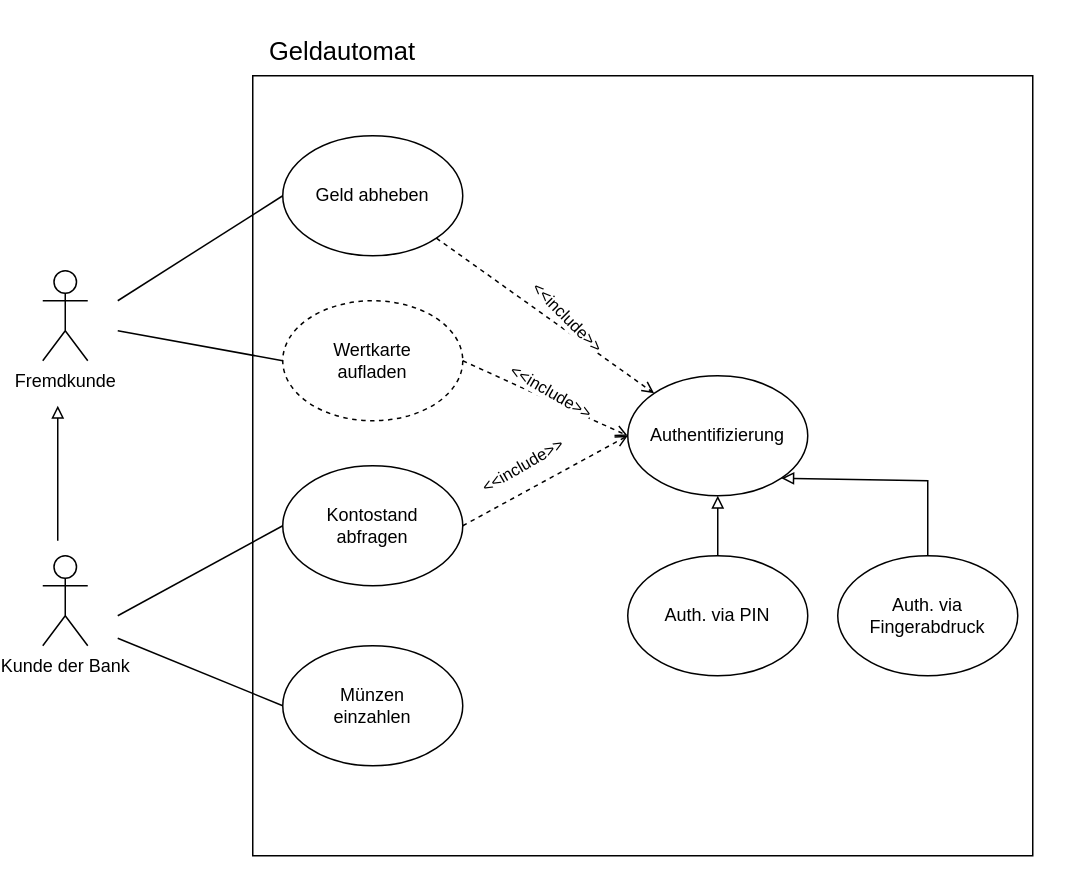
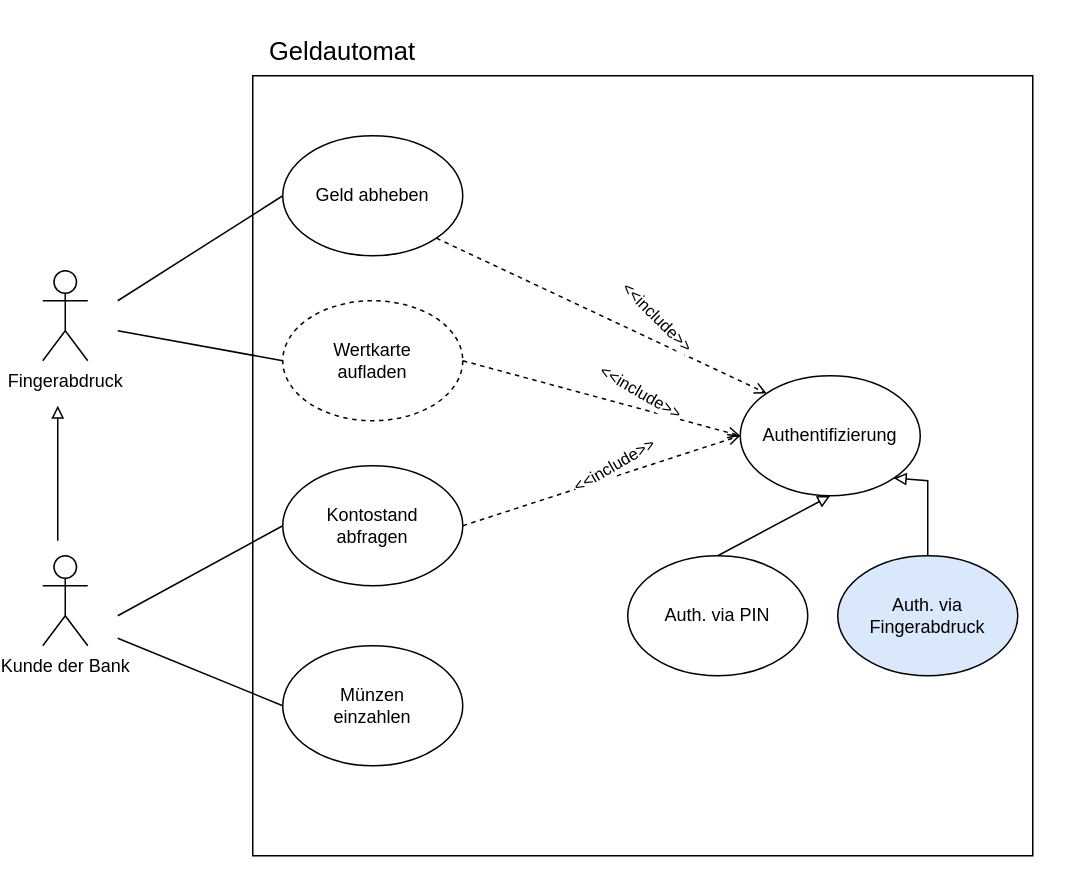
node "Fremdkunde": label "Fremdkunde" -> "Fingerabdruck"
node "Authentifizierung": moved (718, 436) -> (830, 436)
node "Auth. via Fingerabdruck": fillcolor #ffffff -> #dae8fc
